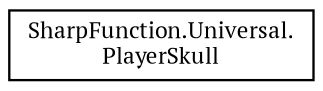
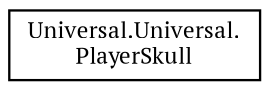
node "SharpFunction.Universal. PlayerSkull": label "SharpFunction.Universal. PlayerSkull" -> "Universal.Universal. PlayerSkull"
